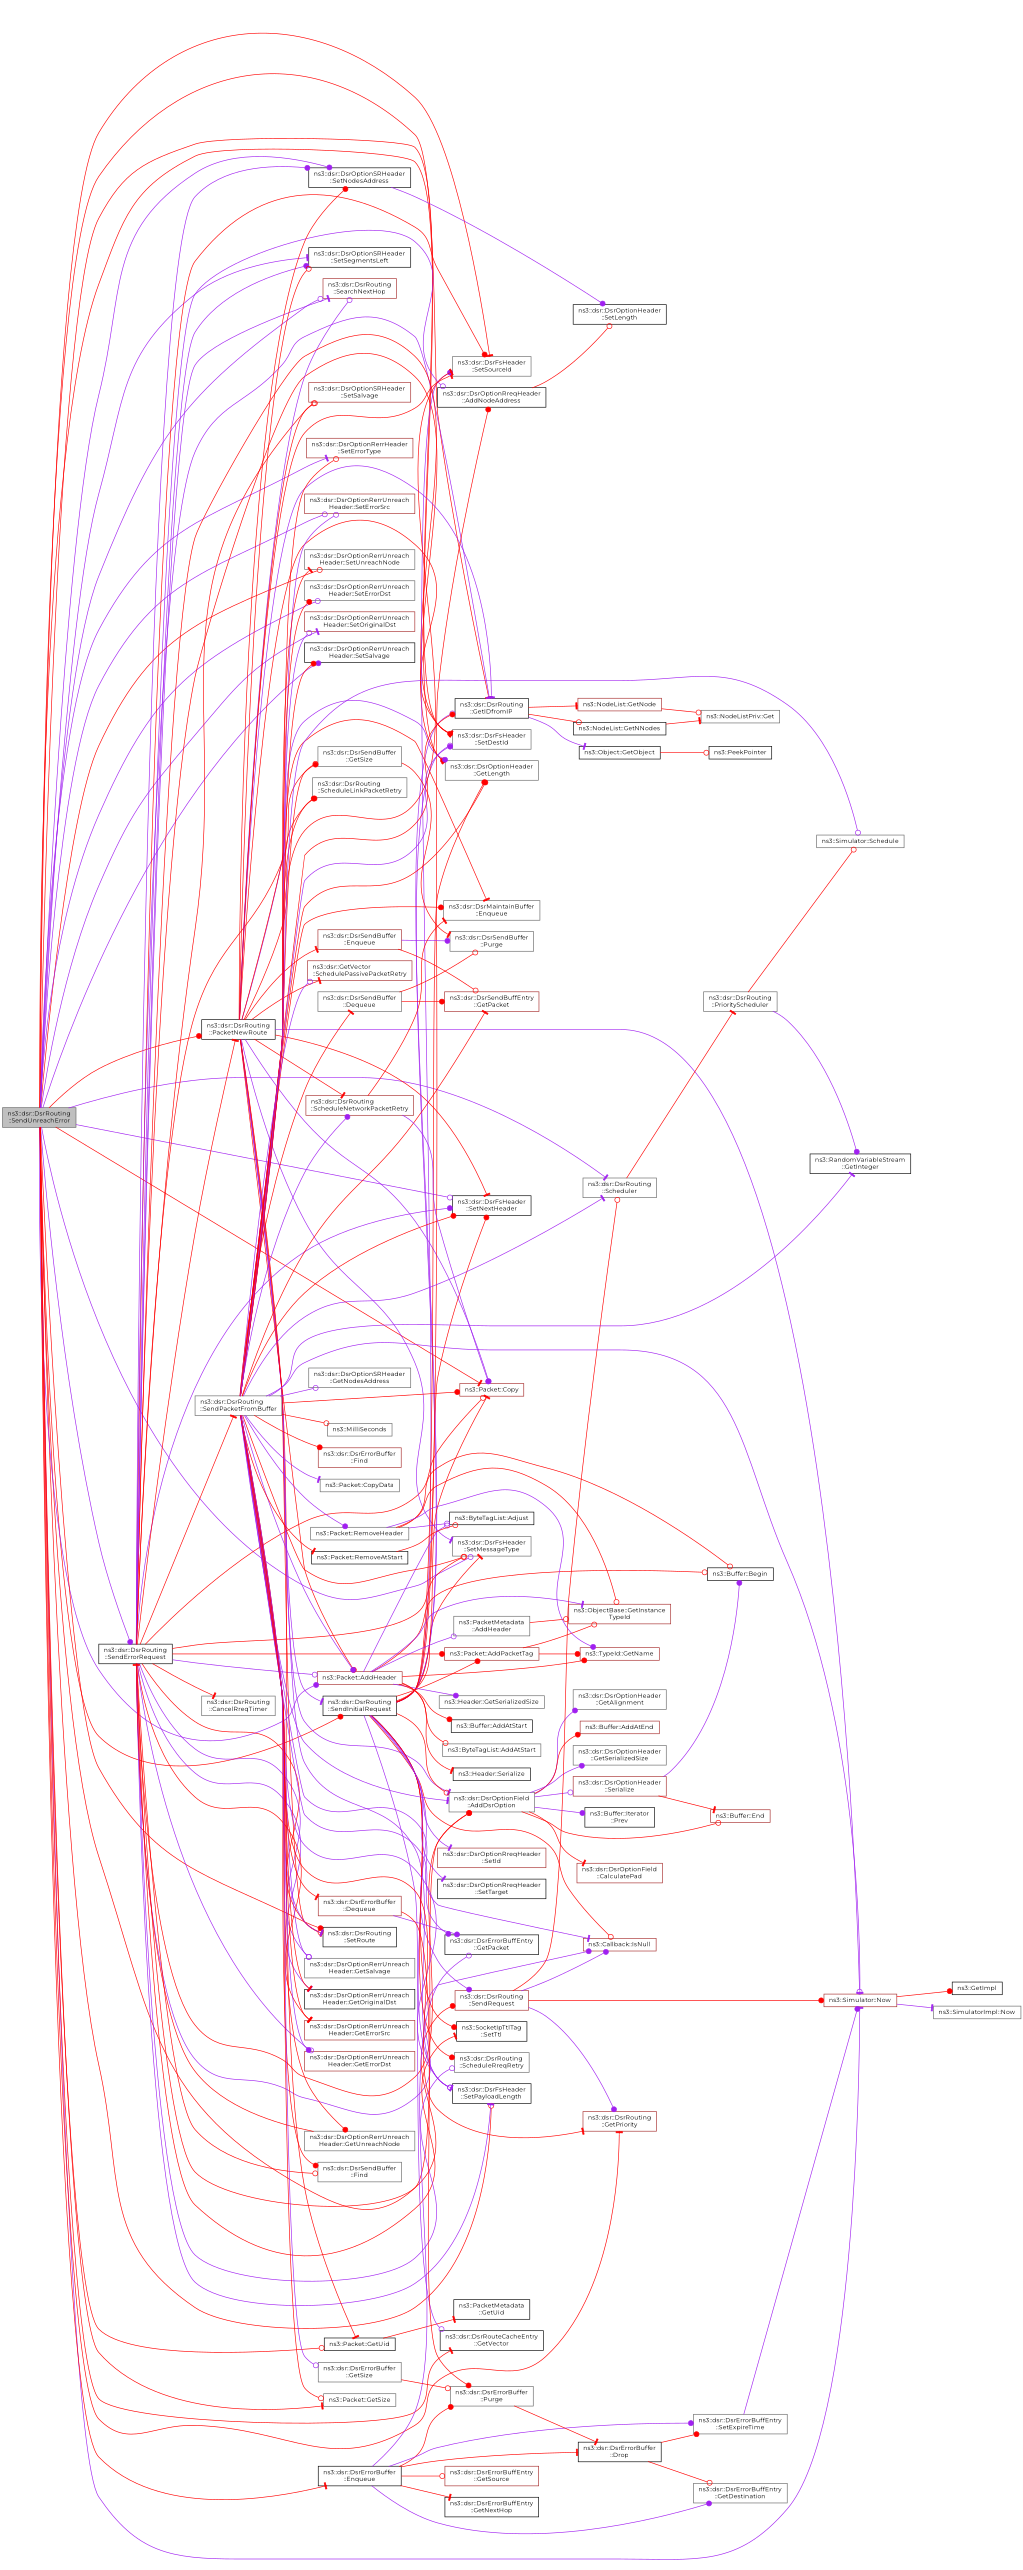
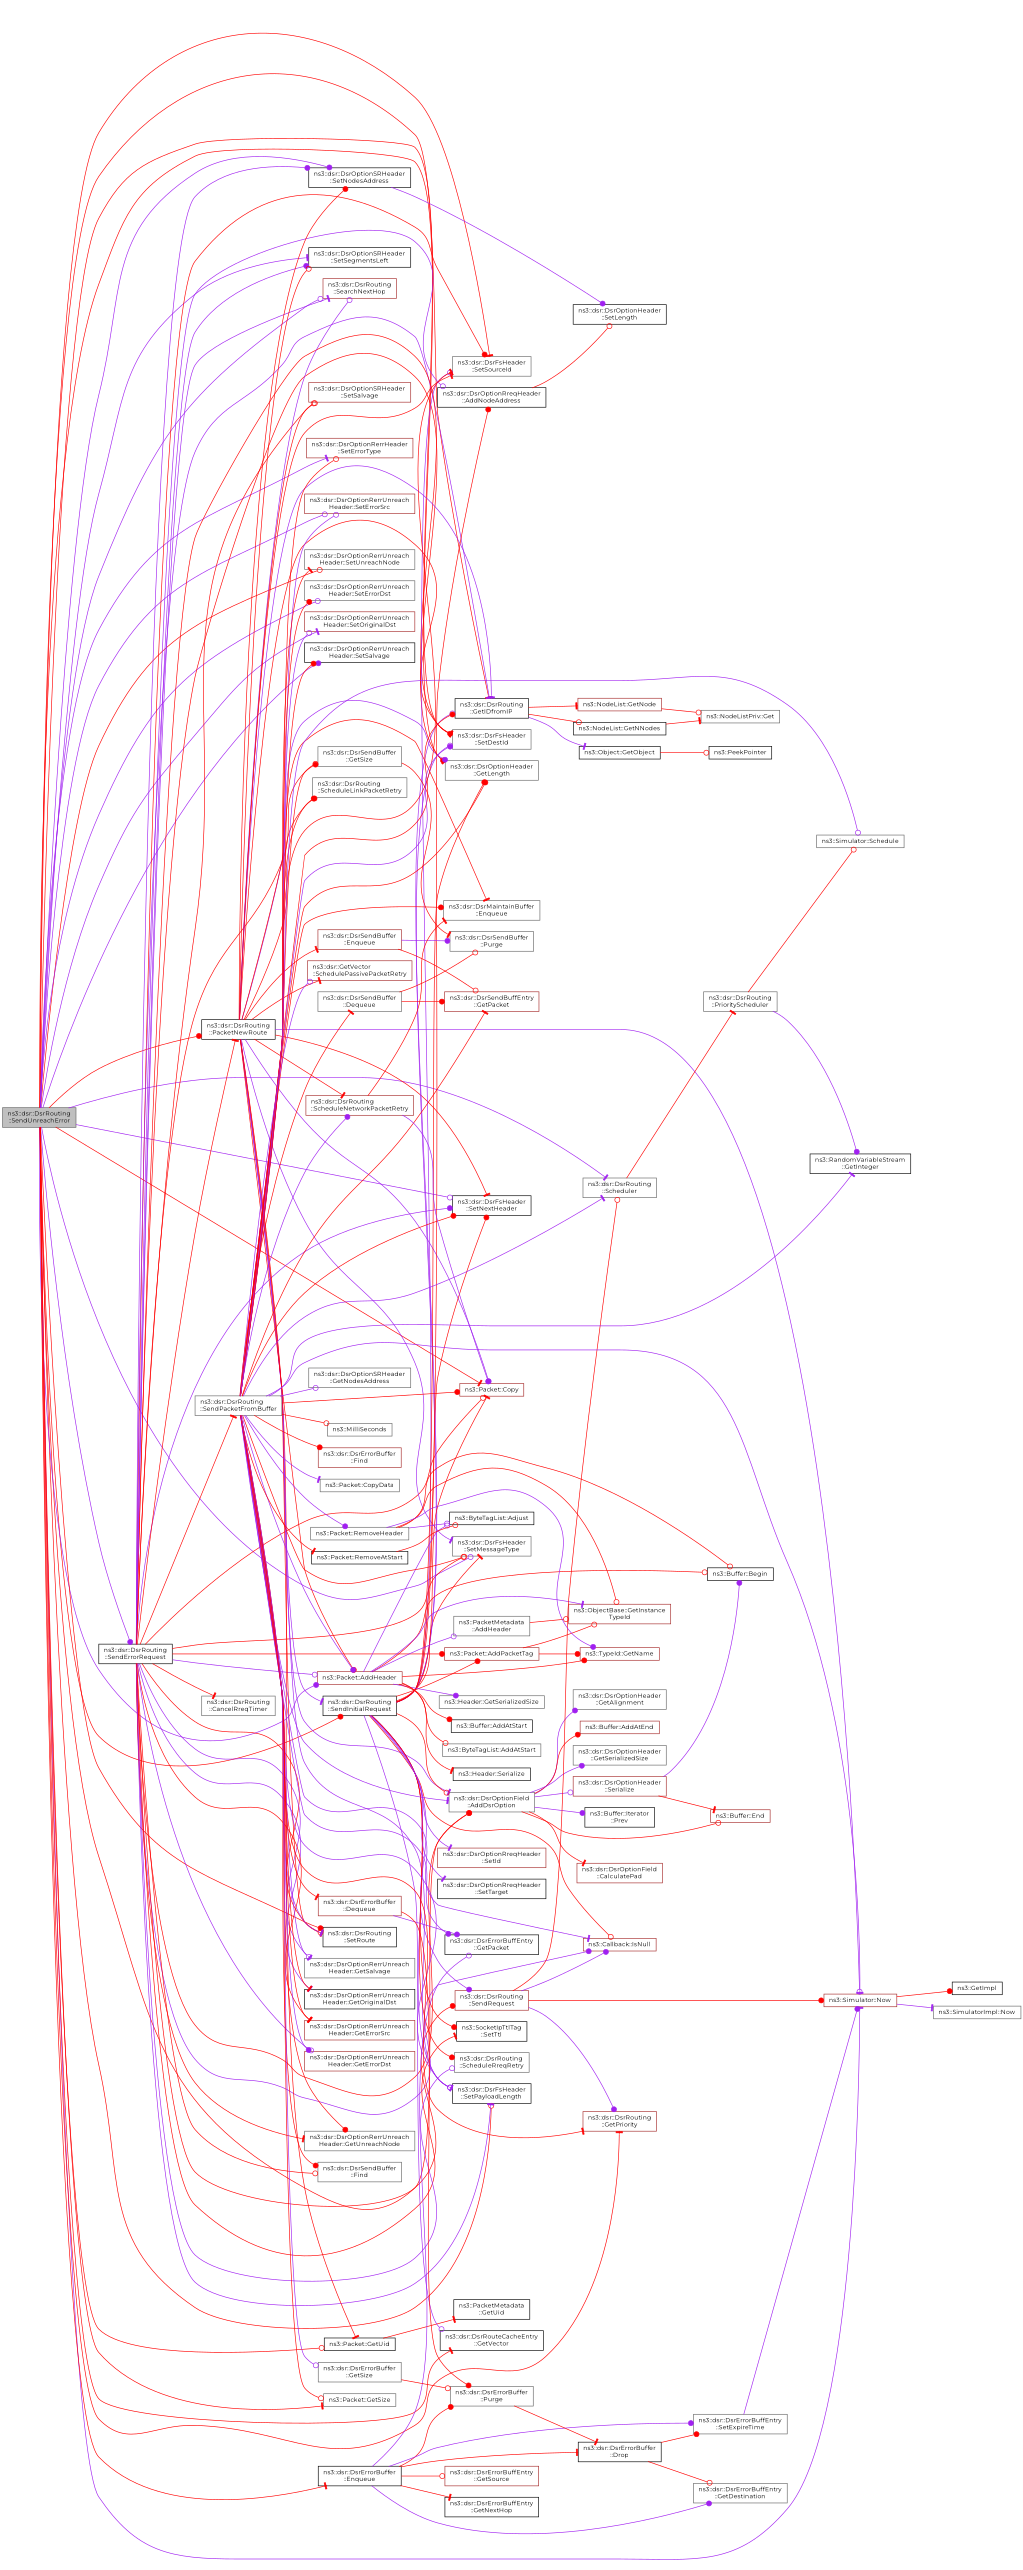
edge "ns3::dsr::DsrRouting ::SendInitialRequest" -> "ns3::dsr::DsrFsHeader ::SetSourceId": arrowhead dot -> odot
edge "ns3::dsr::DsrRouting ::SendPacketFromBuffer" -> "ns3::dsr::DsrOptionRerrUnreach Header::GetSalvage": arrowhead odot -> tee
edge "ns3::dsr::DsrOptionRerrUnreach Header::GetUnreachNode" -> "ns3::dsr::DsrRouting ::SendErrorRequest": reversed
